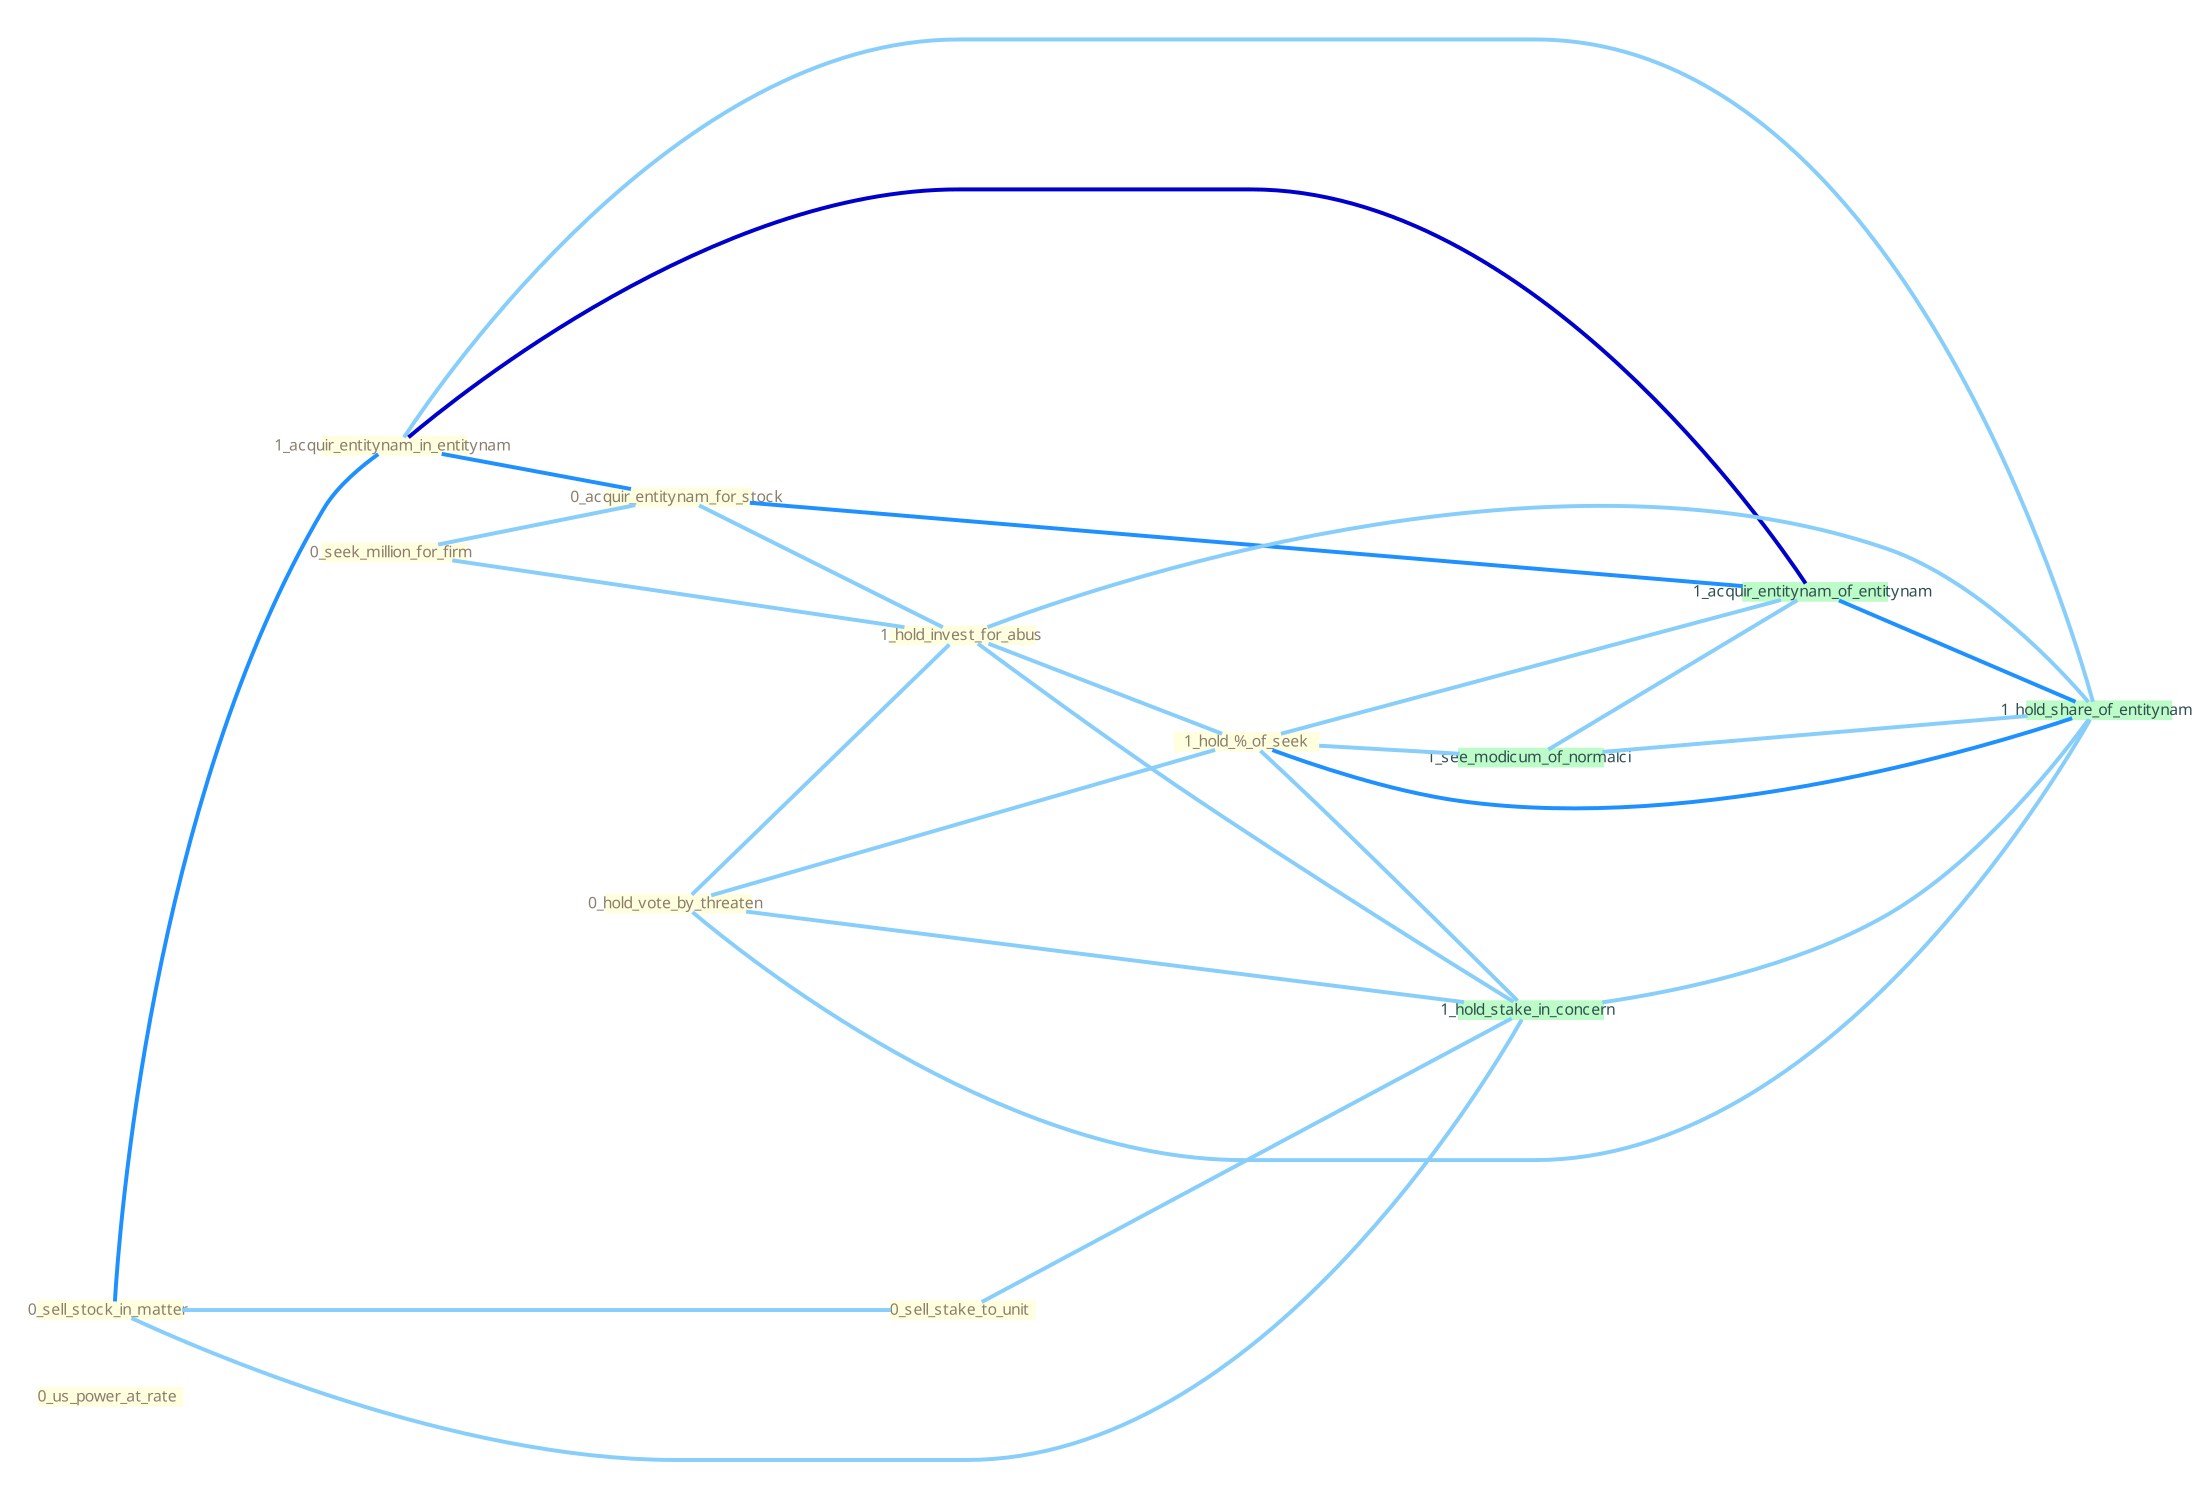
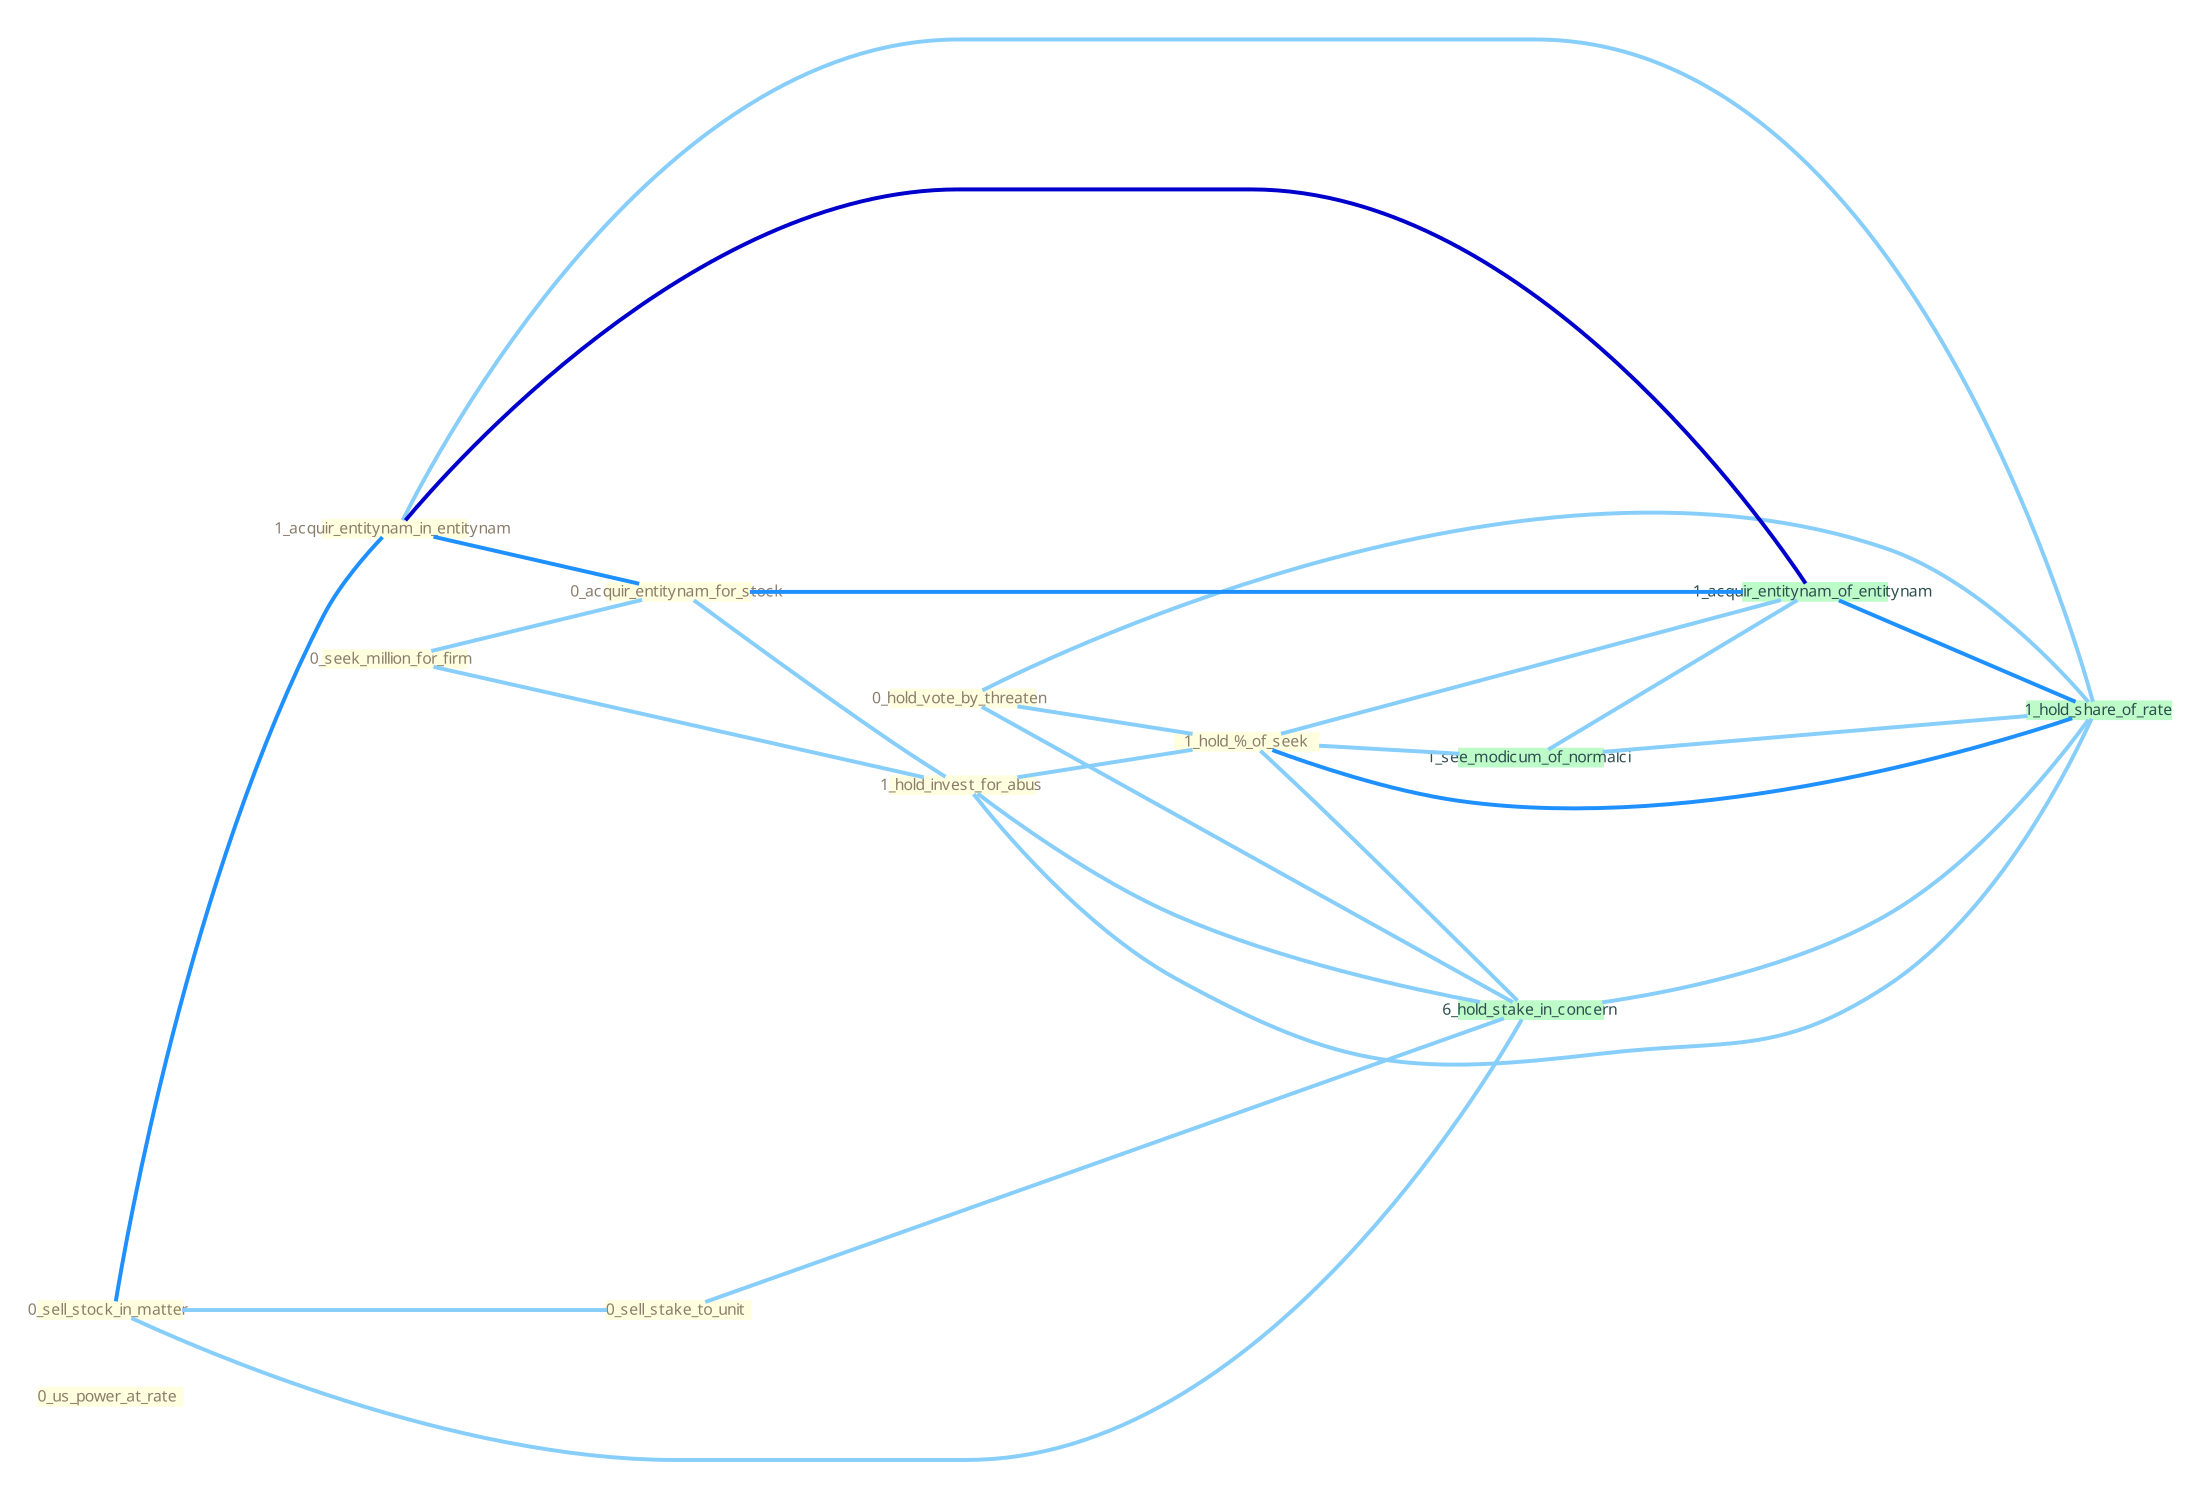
node "1_hold_share_of_entitynam": label "1_hold_share_of_entitynam" -> "1_hold_share_of_rate"
edge "1_hold_invest_for_abus" -- "0_hold_vote_by_threaten": removed
node "1_hold_stake_in_concern": label "1_hold_stake_in_concern" -> "6_hold_stake_in_concern"
